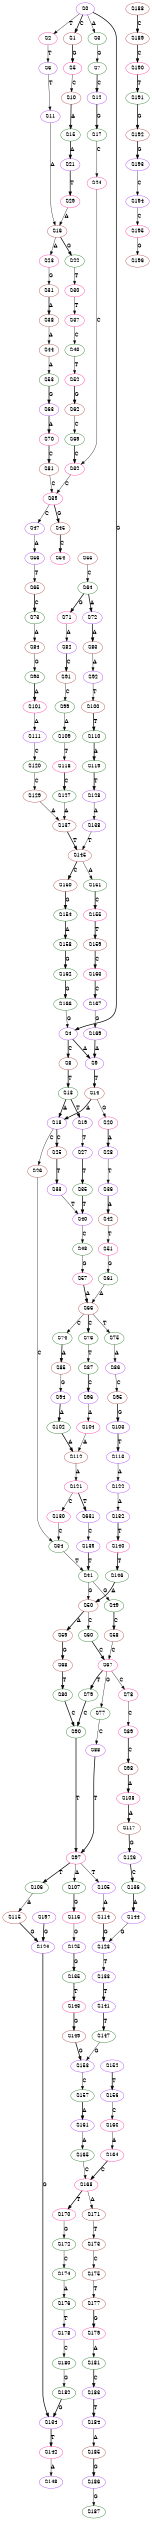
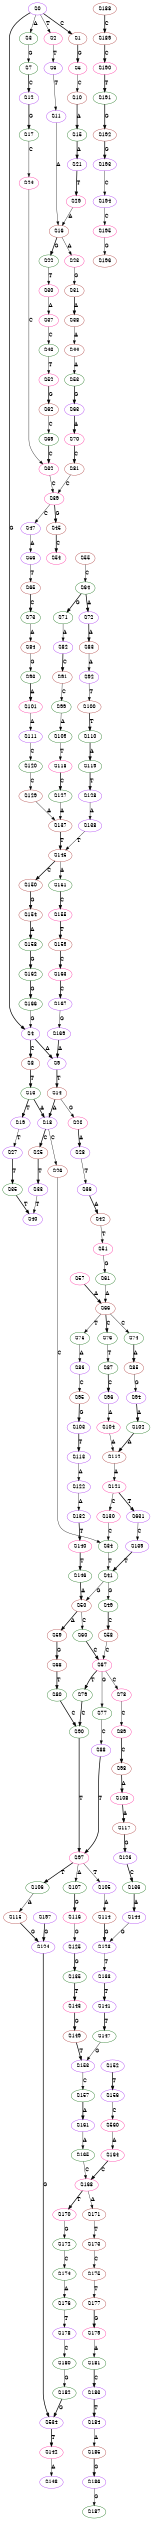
edge "S30" -> "S37": label "T" -> "A"
node "S71": color deeppink -> darkgreen
node "S154": color darkgreen -> brown
node "S48": removed
edge "S149" -> "S153": label "G" -> "T"
node "S160": label "S160" -> "S560"
node "S134": label "S134" -> "S534"
